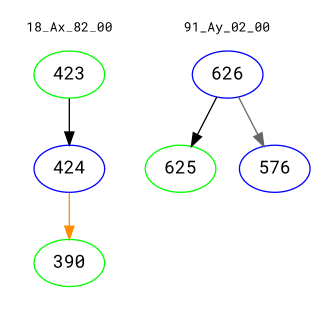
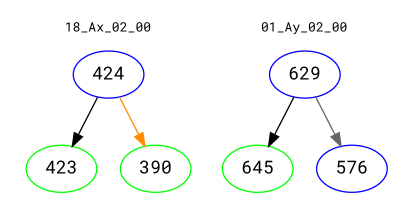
cluster "18_Ax_82_00": label "18_Ax_82_00" -> "18_Ax_02_00"
cluster "91_Ay_02_00": label "91_Ay_02_00" -> "01_Ay_02_00"
node "626": label "626" -> "629"
edge "423" -> "424": reversed
node "625": label "625" -> "645"
